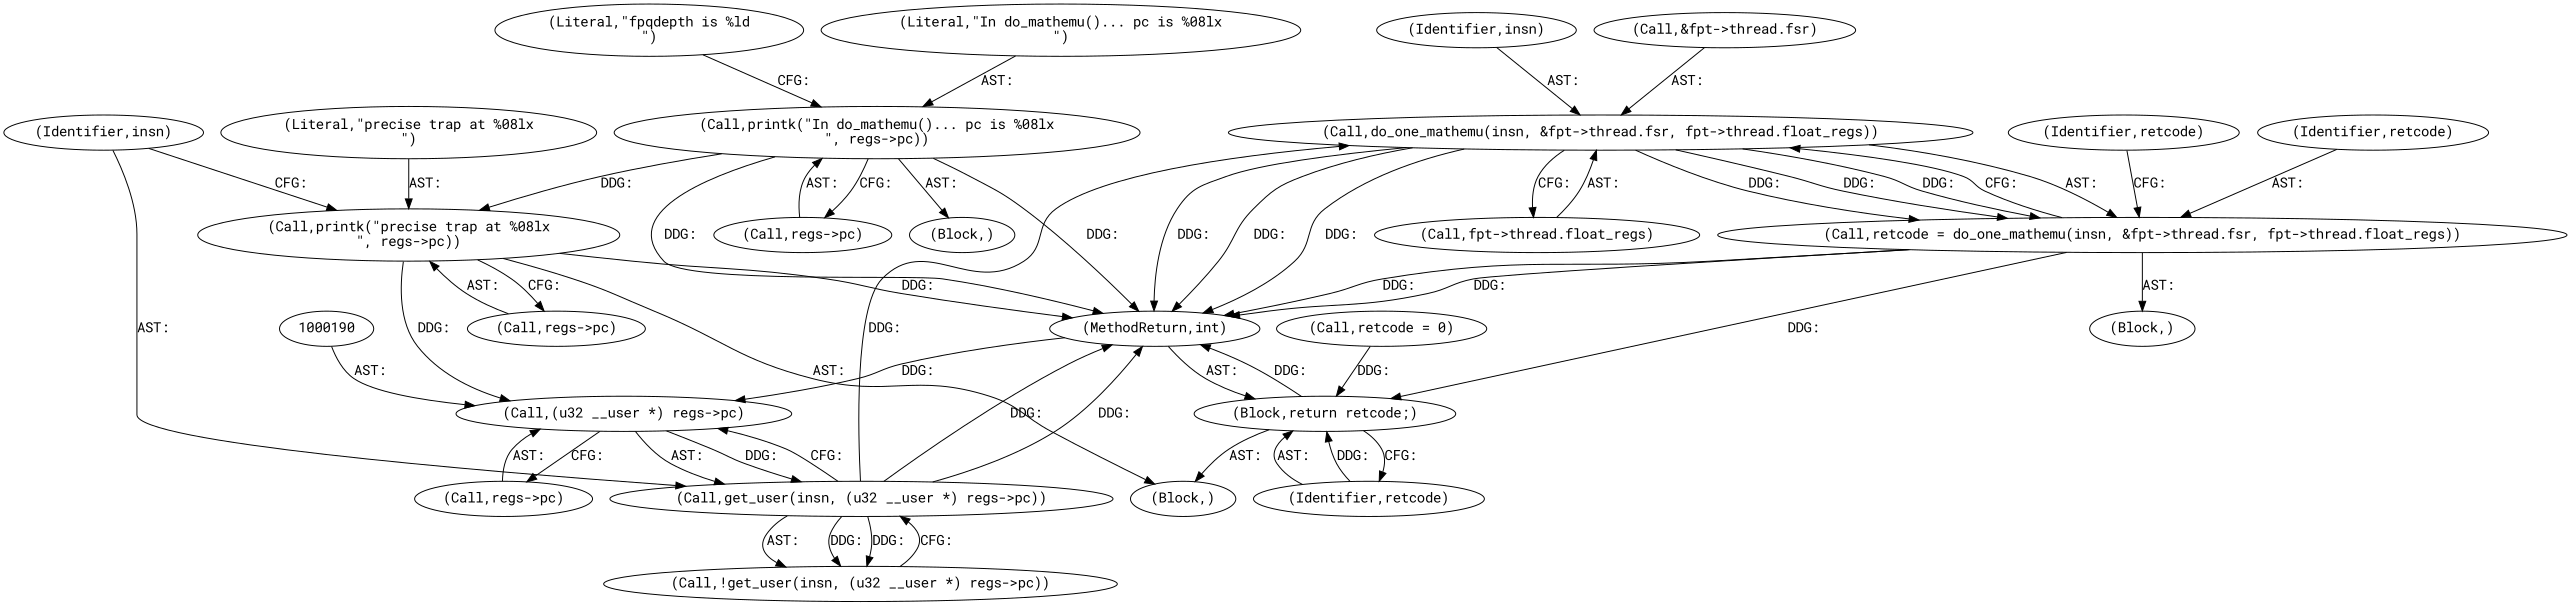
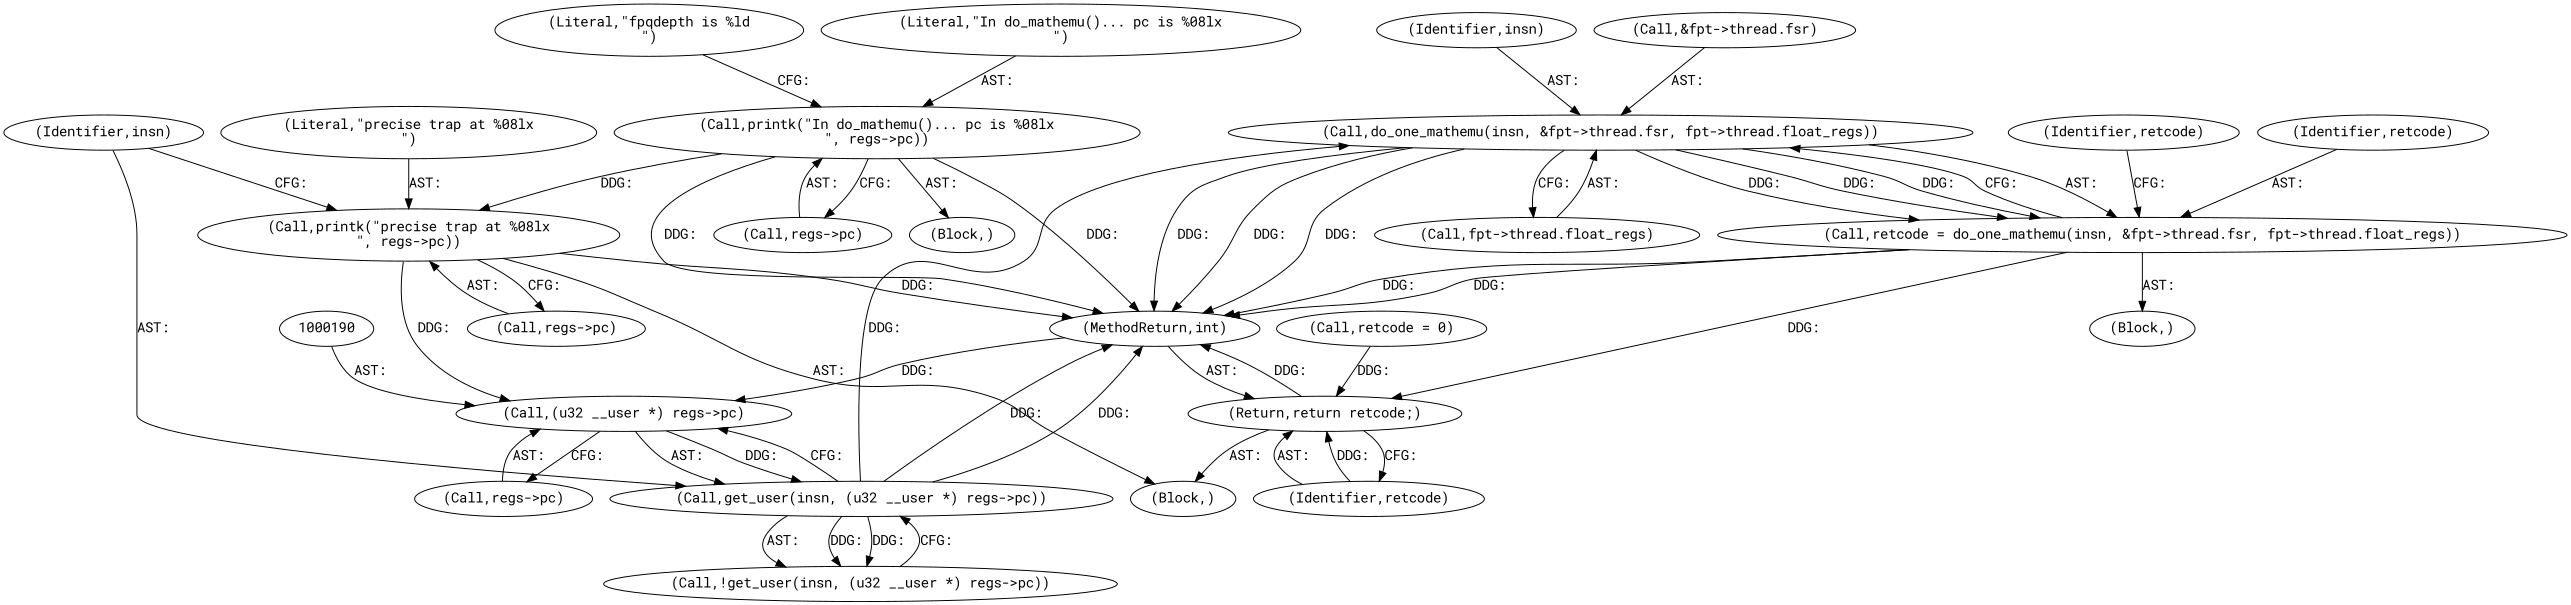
node "(Block,return retcode;)": label "(Block,return retcode;)" -> "(Return,return retcode;)"
